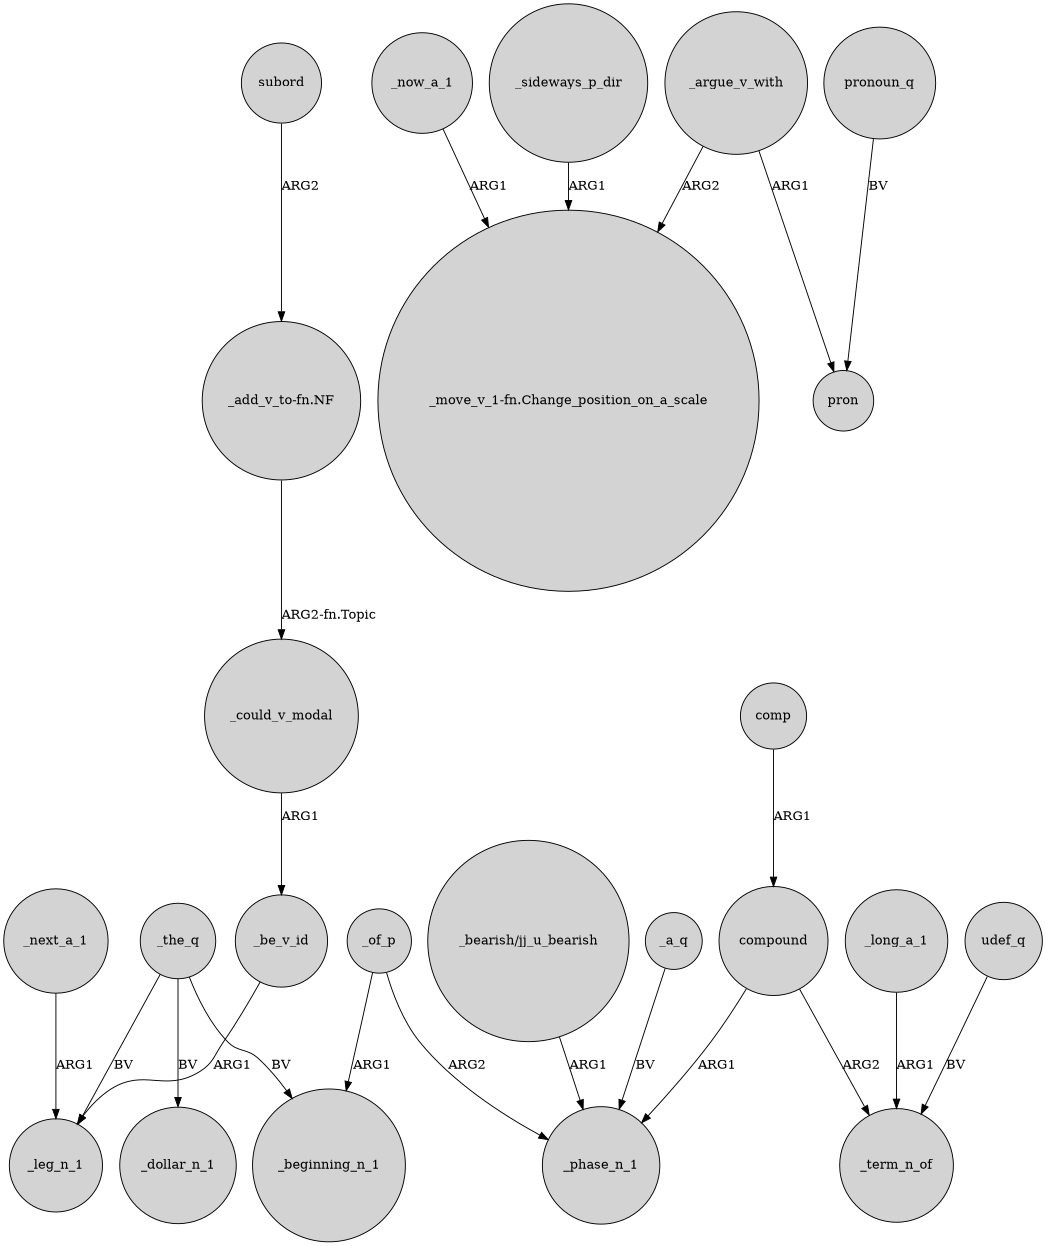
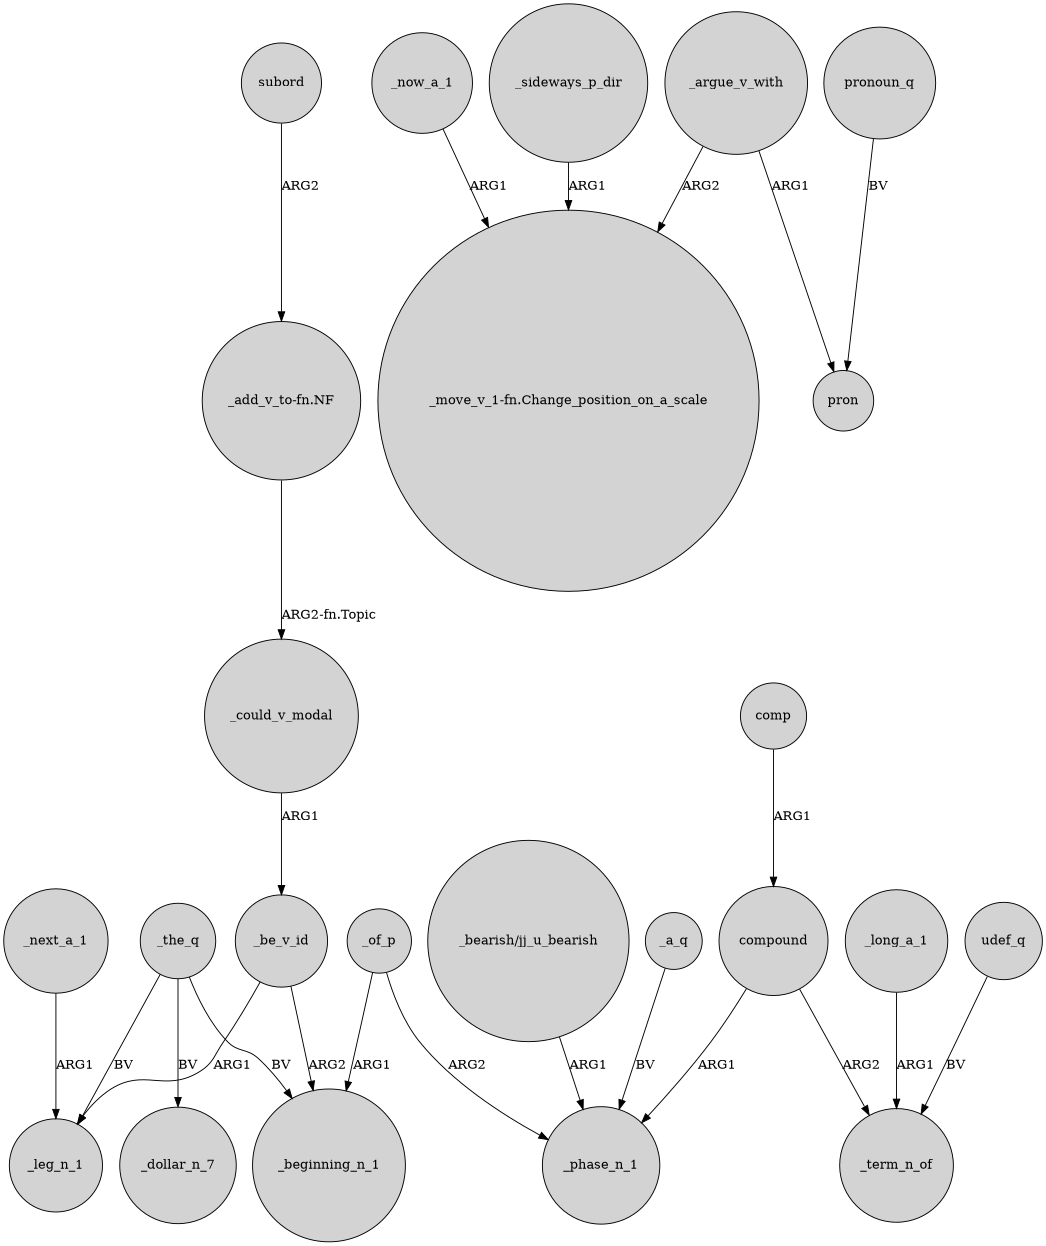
edge "_be_v_id" -> "_beginning_n_1": added, label "ARG2"
node "_dollar_n_1": label "_dollar_n_1" -> "_dollar_n_7"
